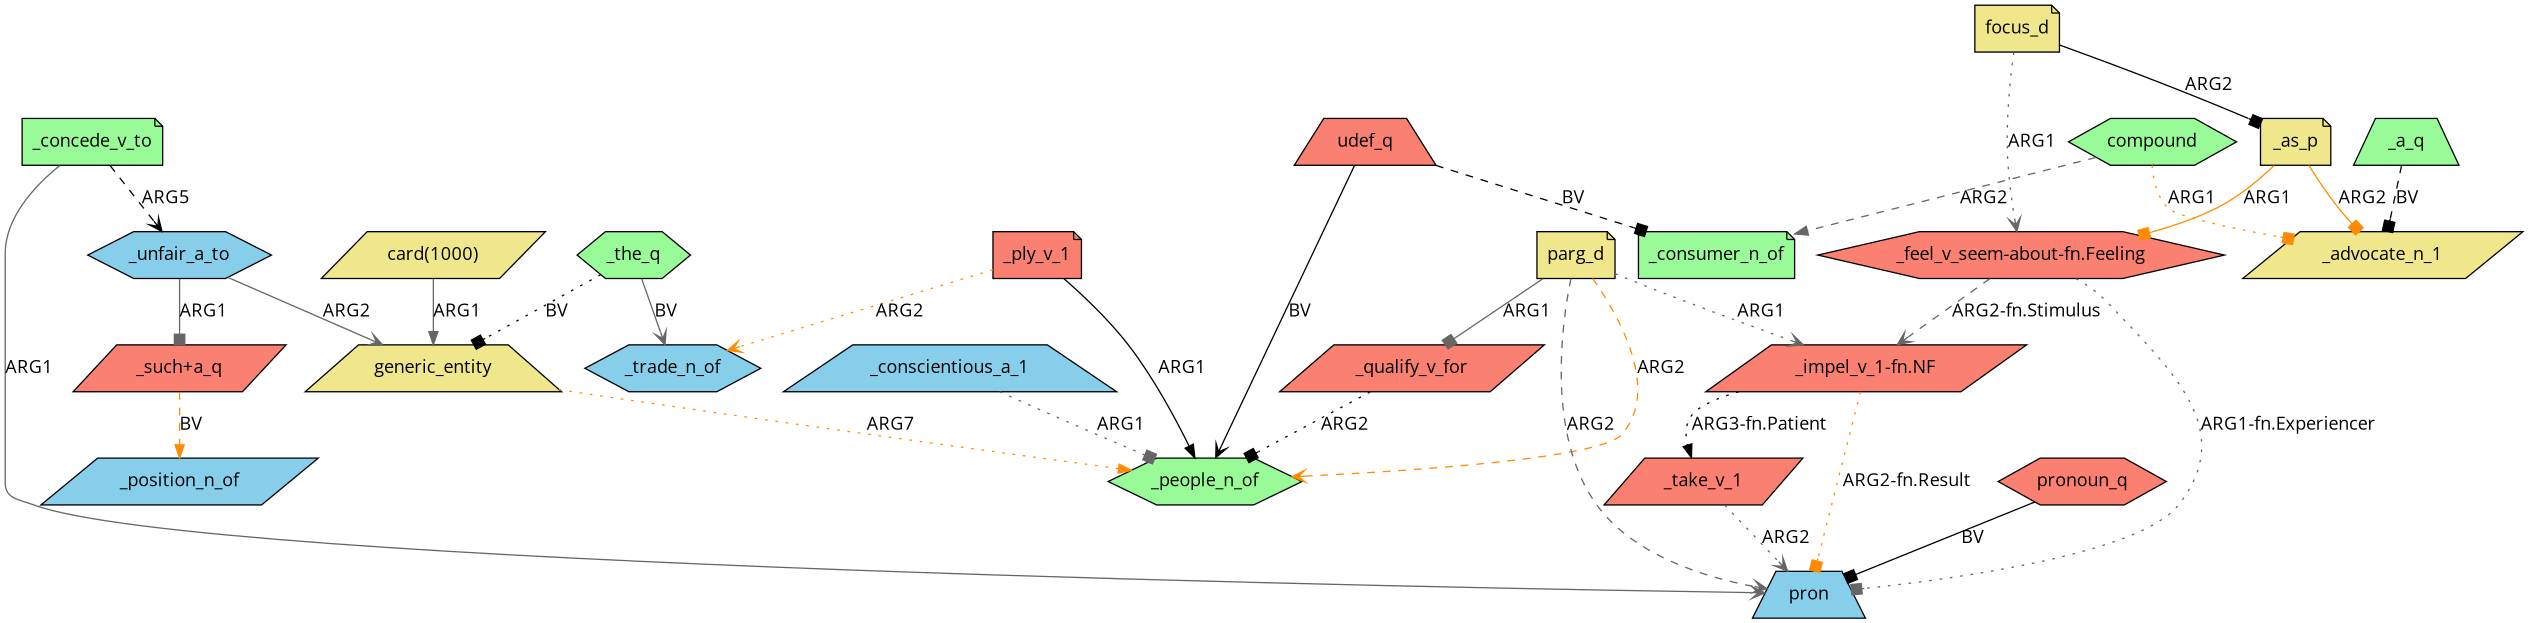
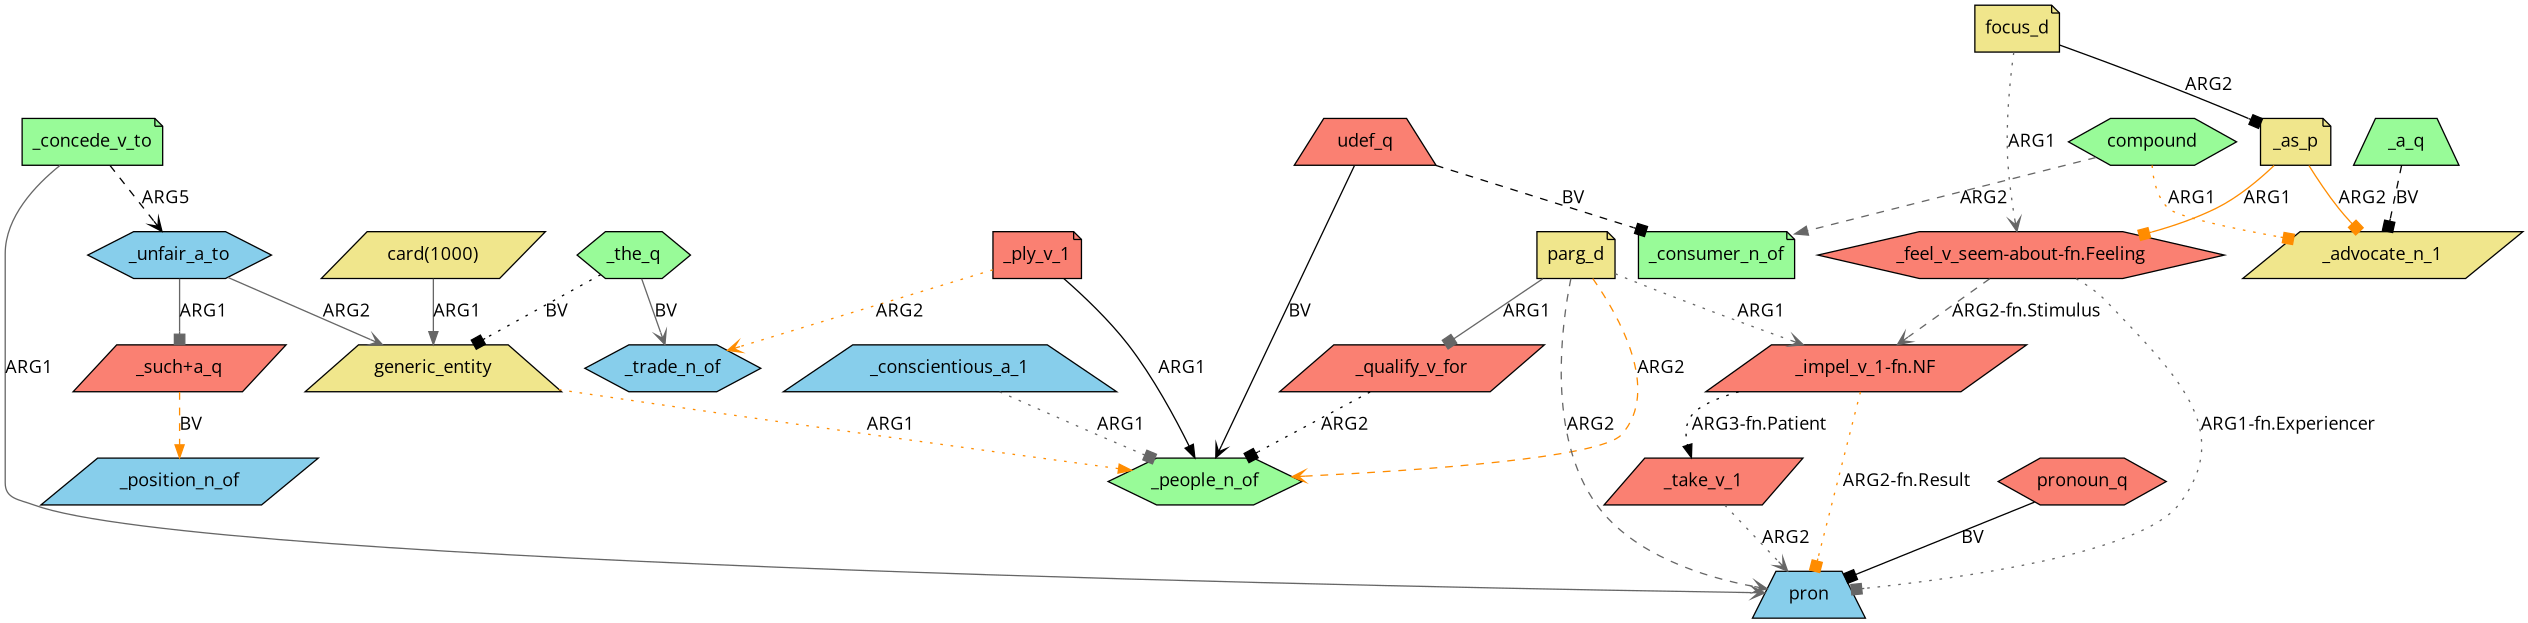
edge "generic_entity" -> "_people_n_of": label "ARG7" -> "ARG1"
